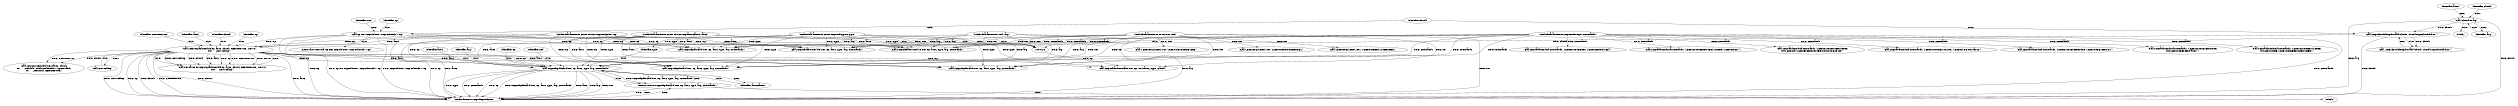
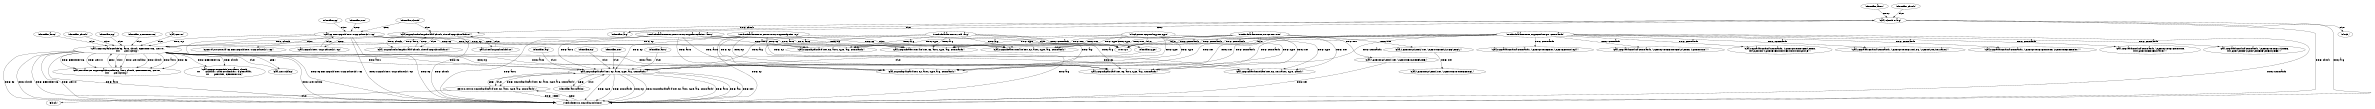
edge "(Identifier,ai_ev)" -> "(Call,*chunk = arg)": label "CFG: " -> "DDG: "
node "(Call,&error)": added
node "(MethodParameterIn,const sctp_subtype_t type)": label "(MethodParameterIn,const sctp_subtype_t type)" -> "(Block,const sctp_subtype_t type)"
edge "(MethodParameterIn,struct net *net)" -> "(Call,SCTP_INC_STATS(net, SCTP_MIB_OUTOFBLUES))": now "(Call,SCTP_INC_STATS(net, SCTP_MIB_PASSIVEESTABS))" -> "(Call,SCTP_INC_STATS(net, SCTP_MIB_OUTOFBLUES))"
edge "(MethodParameterIn,void *arg)" -> "1000120": label "AST: " -> "DDG: commands"
edge "(MethodParameterIn,struct net *net)" -> "1000120": label "DDG: net" -> "AST: "
node "(Call,sctp_sk(net->sctp.ctl_sock)->ep)": added
node "(Call,sizeof(sctp_chunkhdr_t))": added
edge "1000120" -> "(Call,sctp_sf_authenticate(net, ep, new_asoc, type, &auth))": now "(MethodParameterIn,const struct sctp_endpoint *ep)" -> "(Call,sctp_sf_authenticate(net, ep, new_asoc, type, &auth))"
edge "(MethodParameterIn,struct net *net)" -> "(MethodReturn,sctp_disposition_t)": now "(Call,SCTP_INC_STATS(net, SCTP_MIB_CURRESTAB))" -> "(MethodReturn,sctp_disposition_t)"
